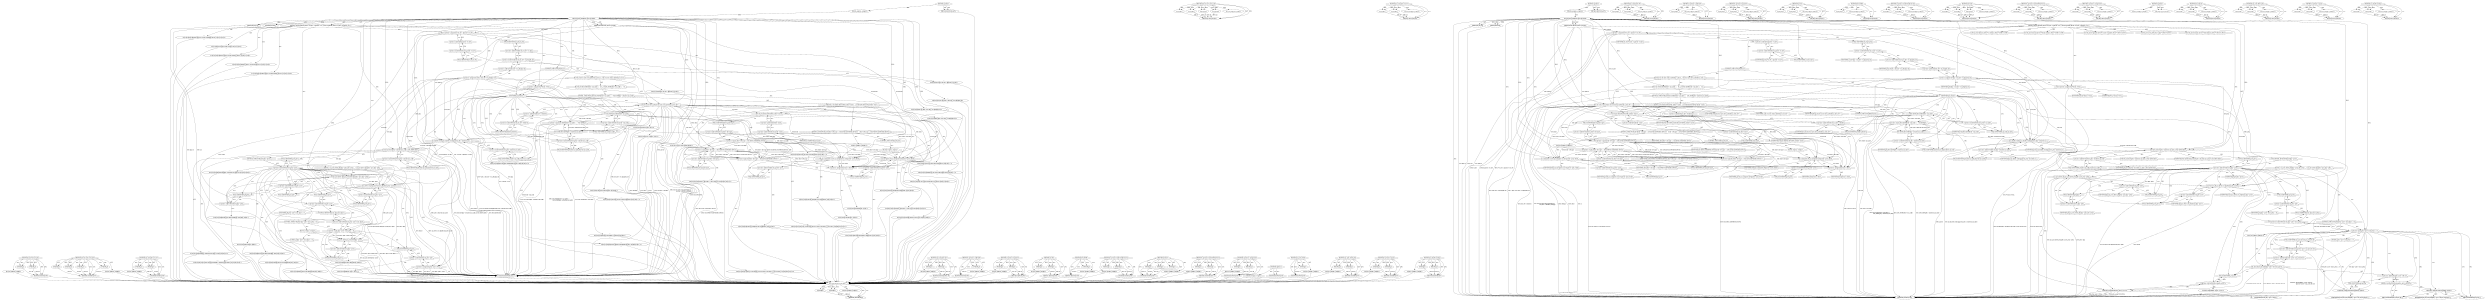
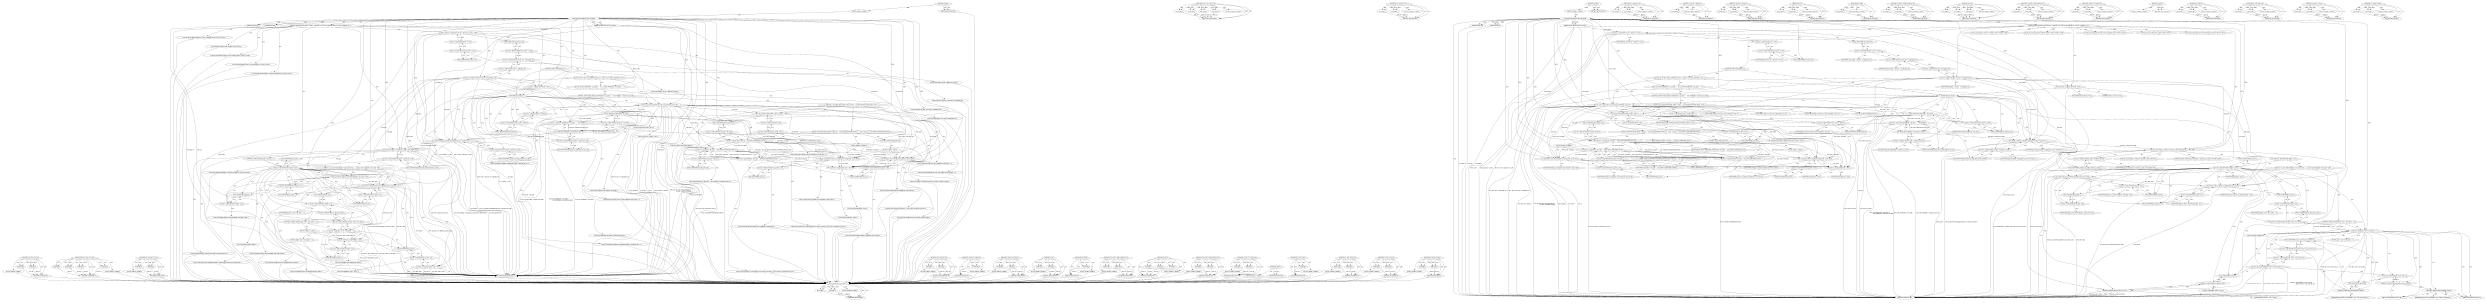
edge "(<operator>.indirectFieldAccess,phy->port->del_list)" -> "(FIELD_IDENTIFIER,del_list,del_list)": now "(<operator>.indirectFieldAccess,phy->port->del_list)" -> "(FIELD_IDENTIFIER,sas_port_del_list,sas_port_del_list)"
